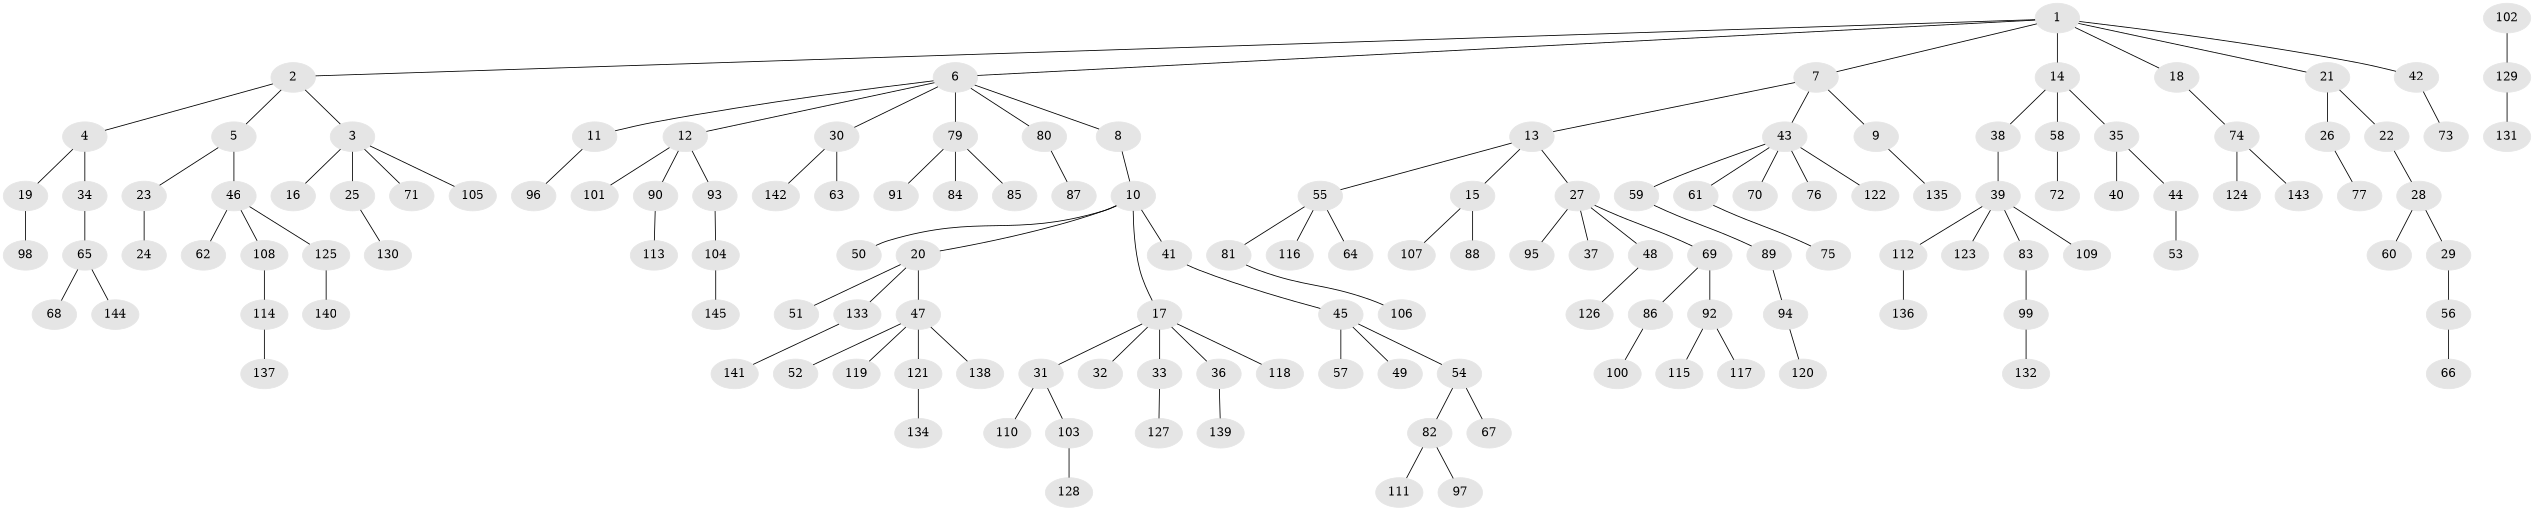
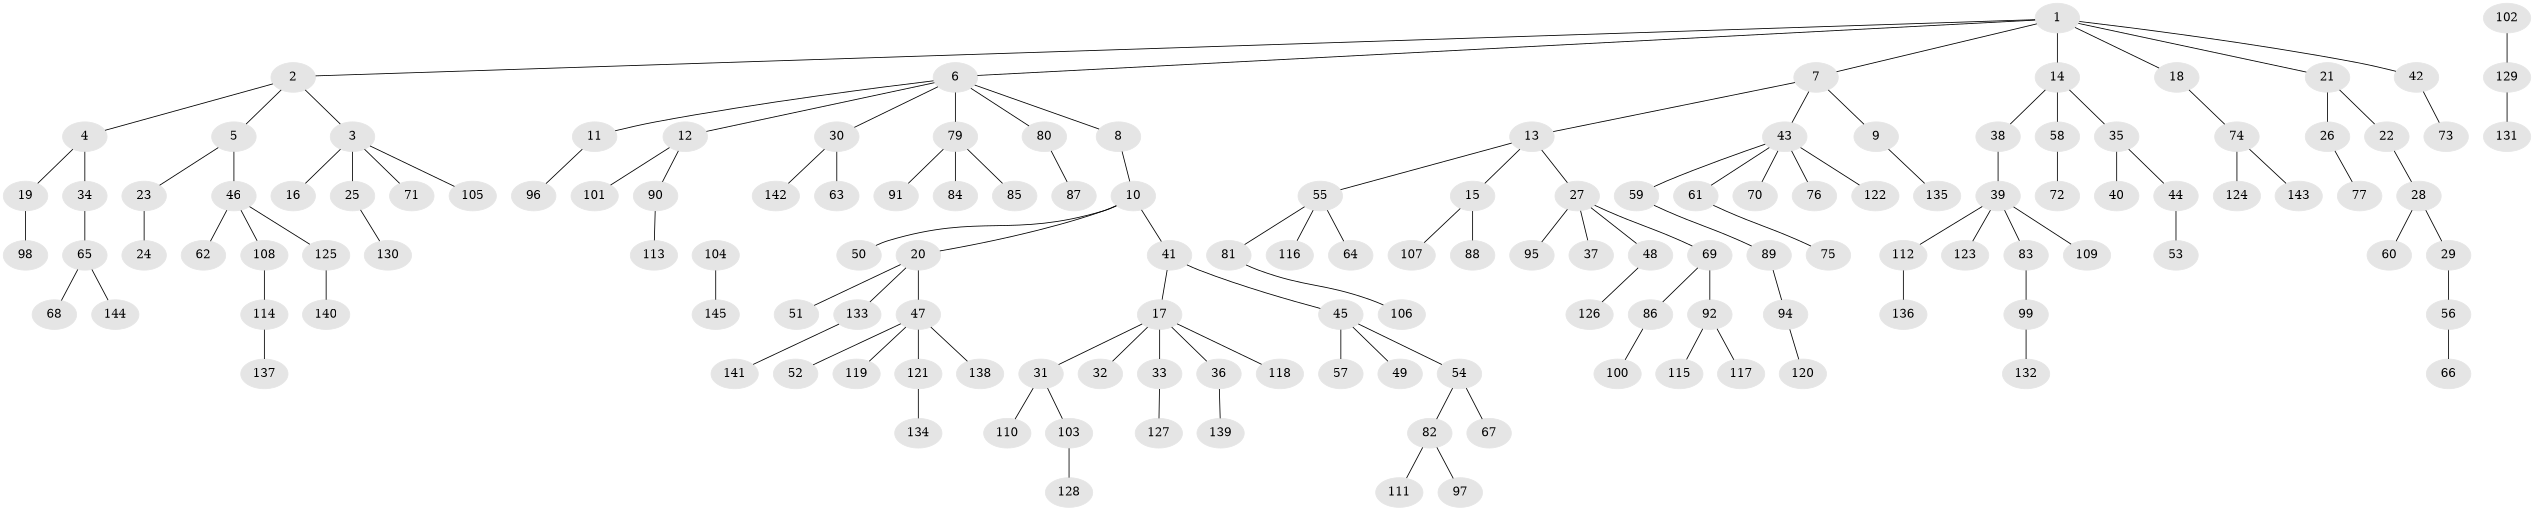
node "93": removed
edge "10" -- "17": now "41" -- "17"
